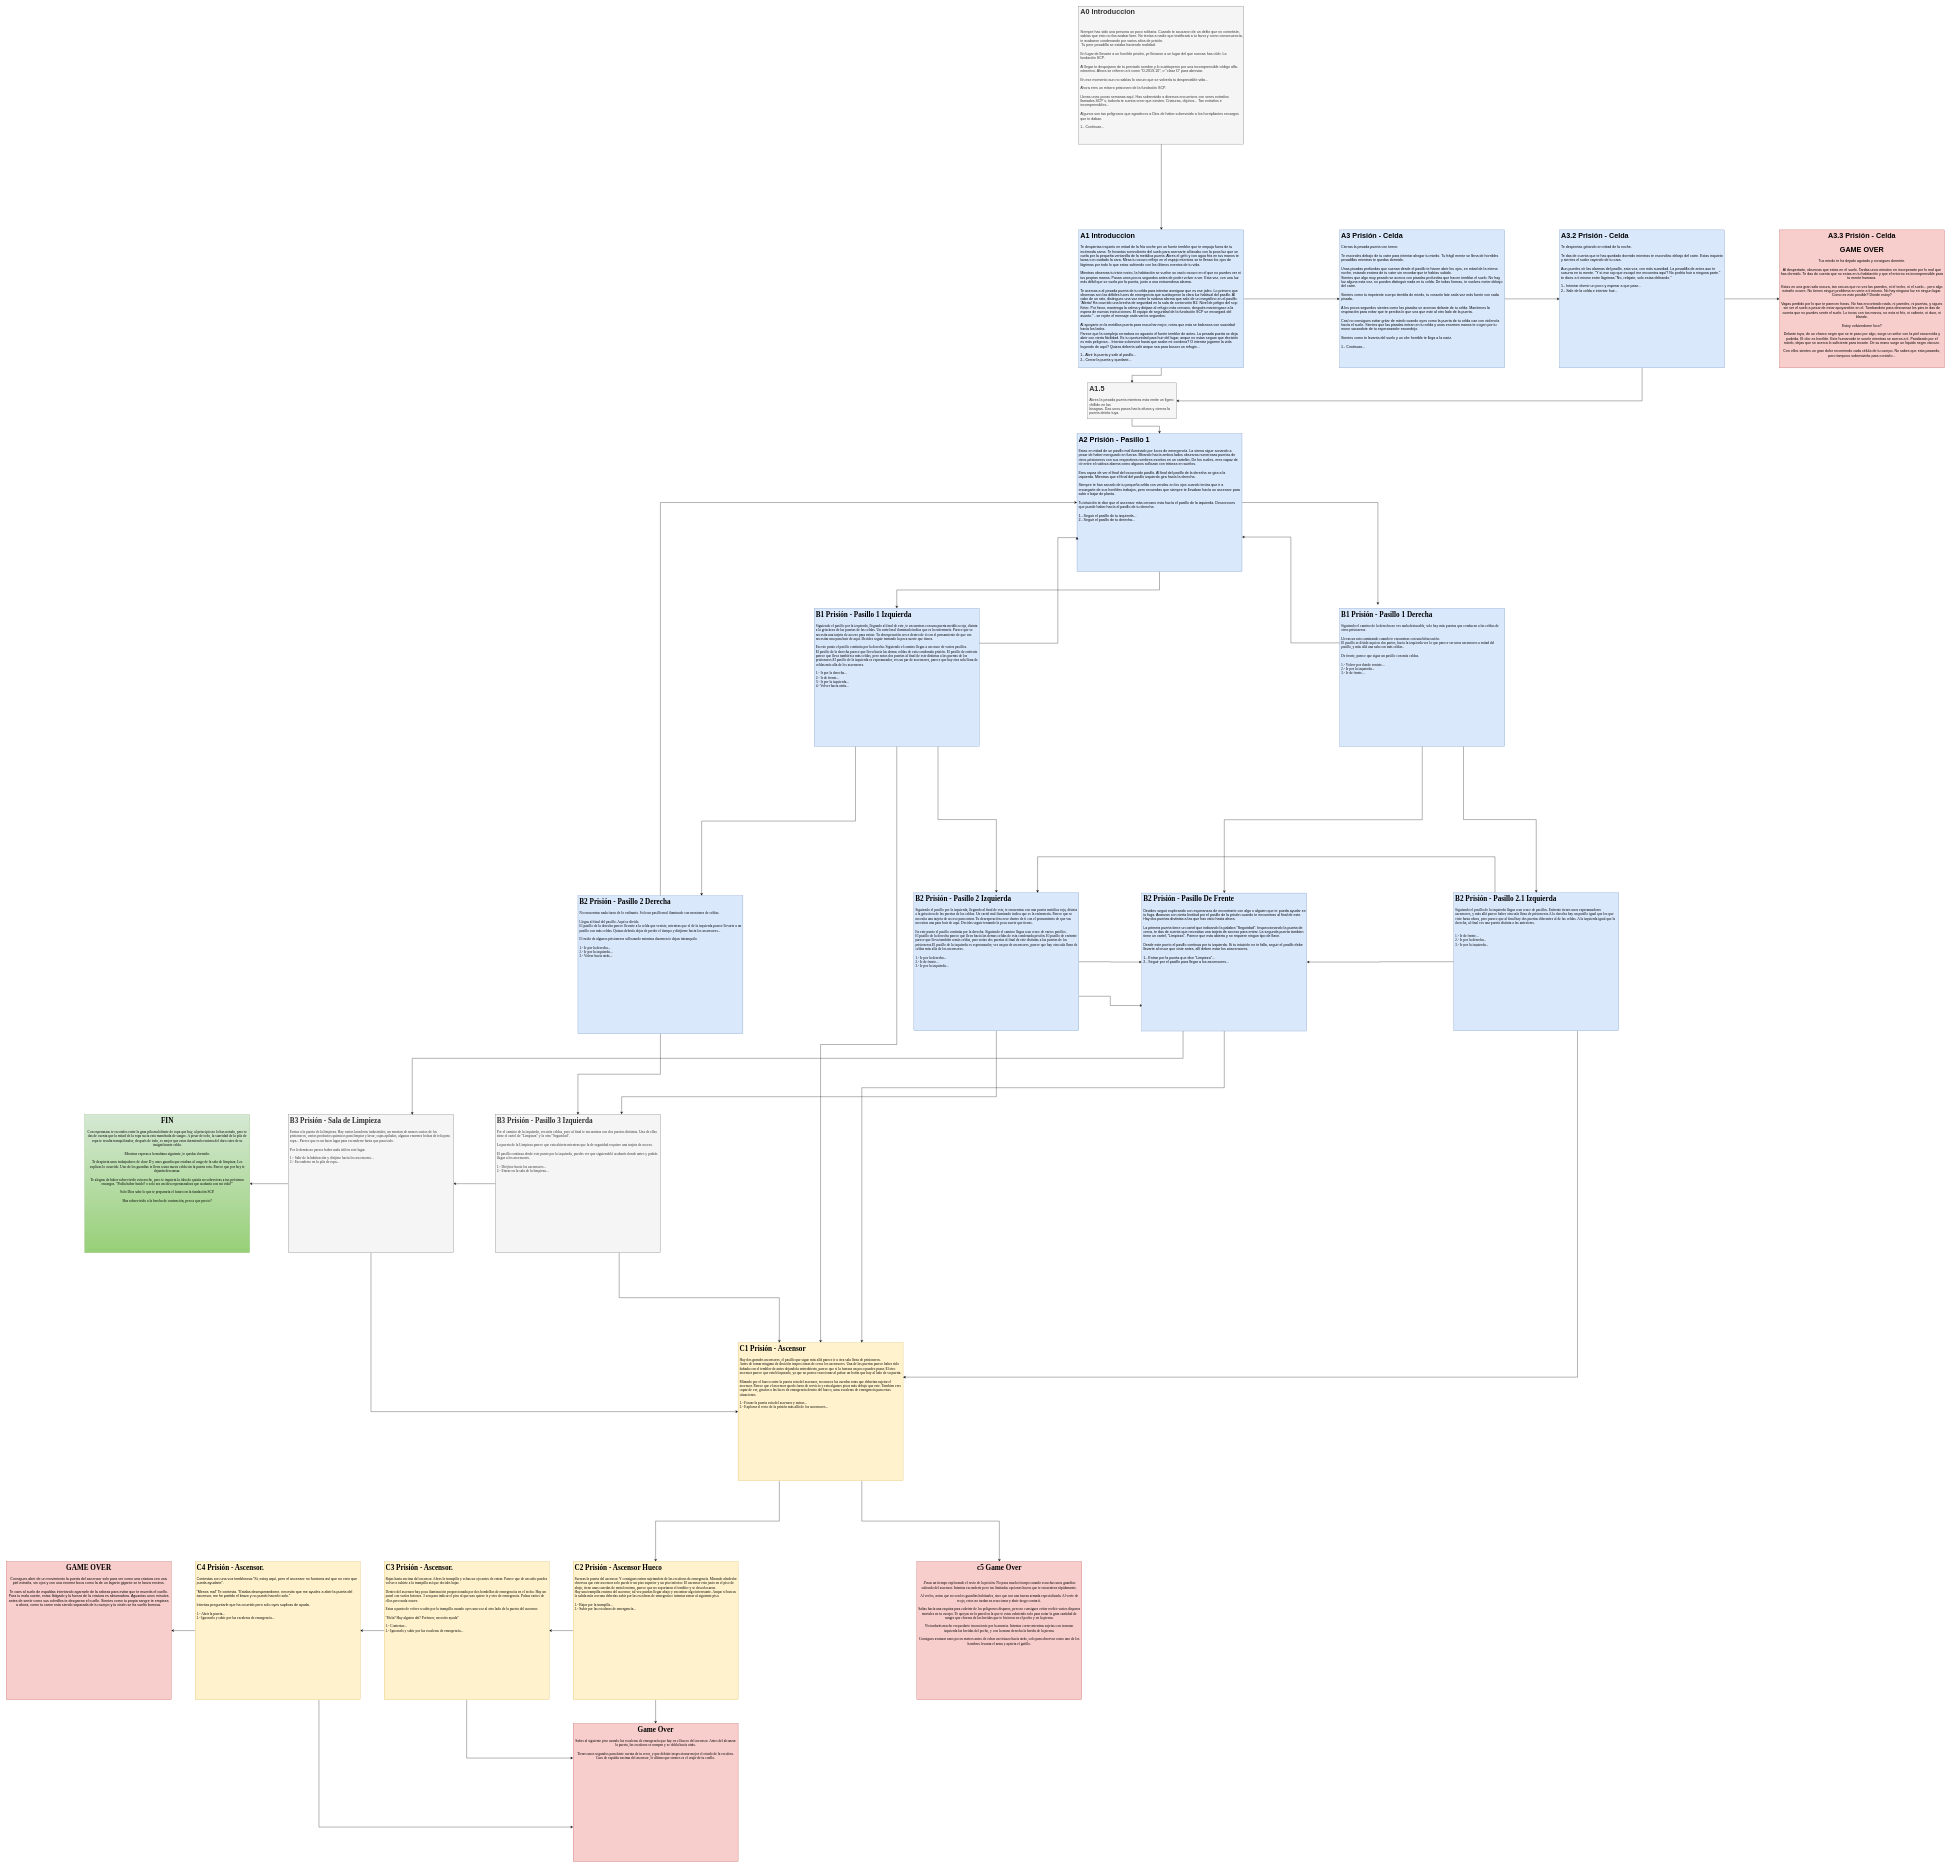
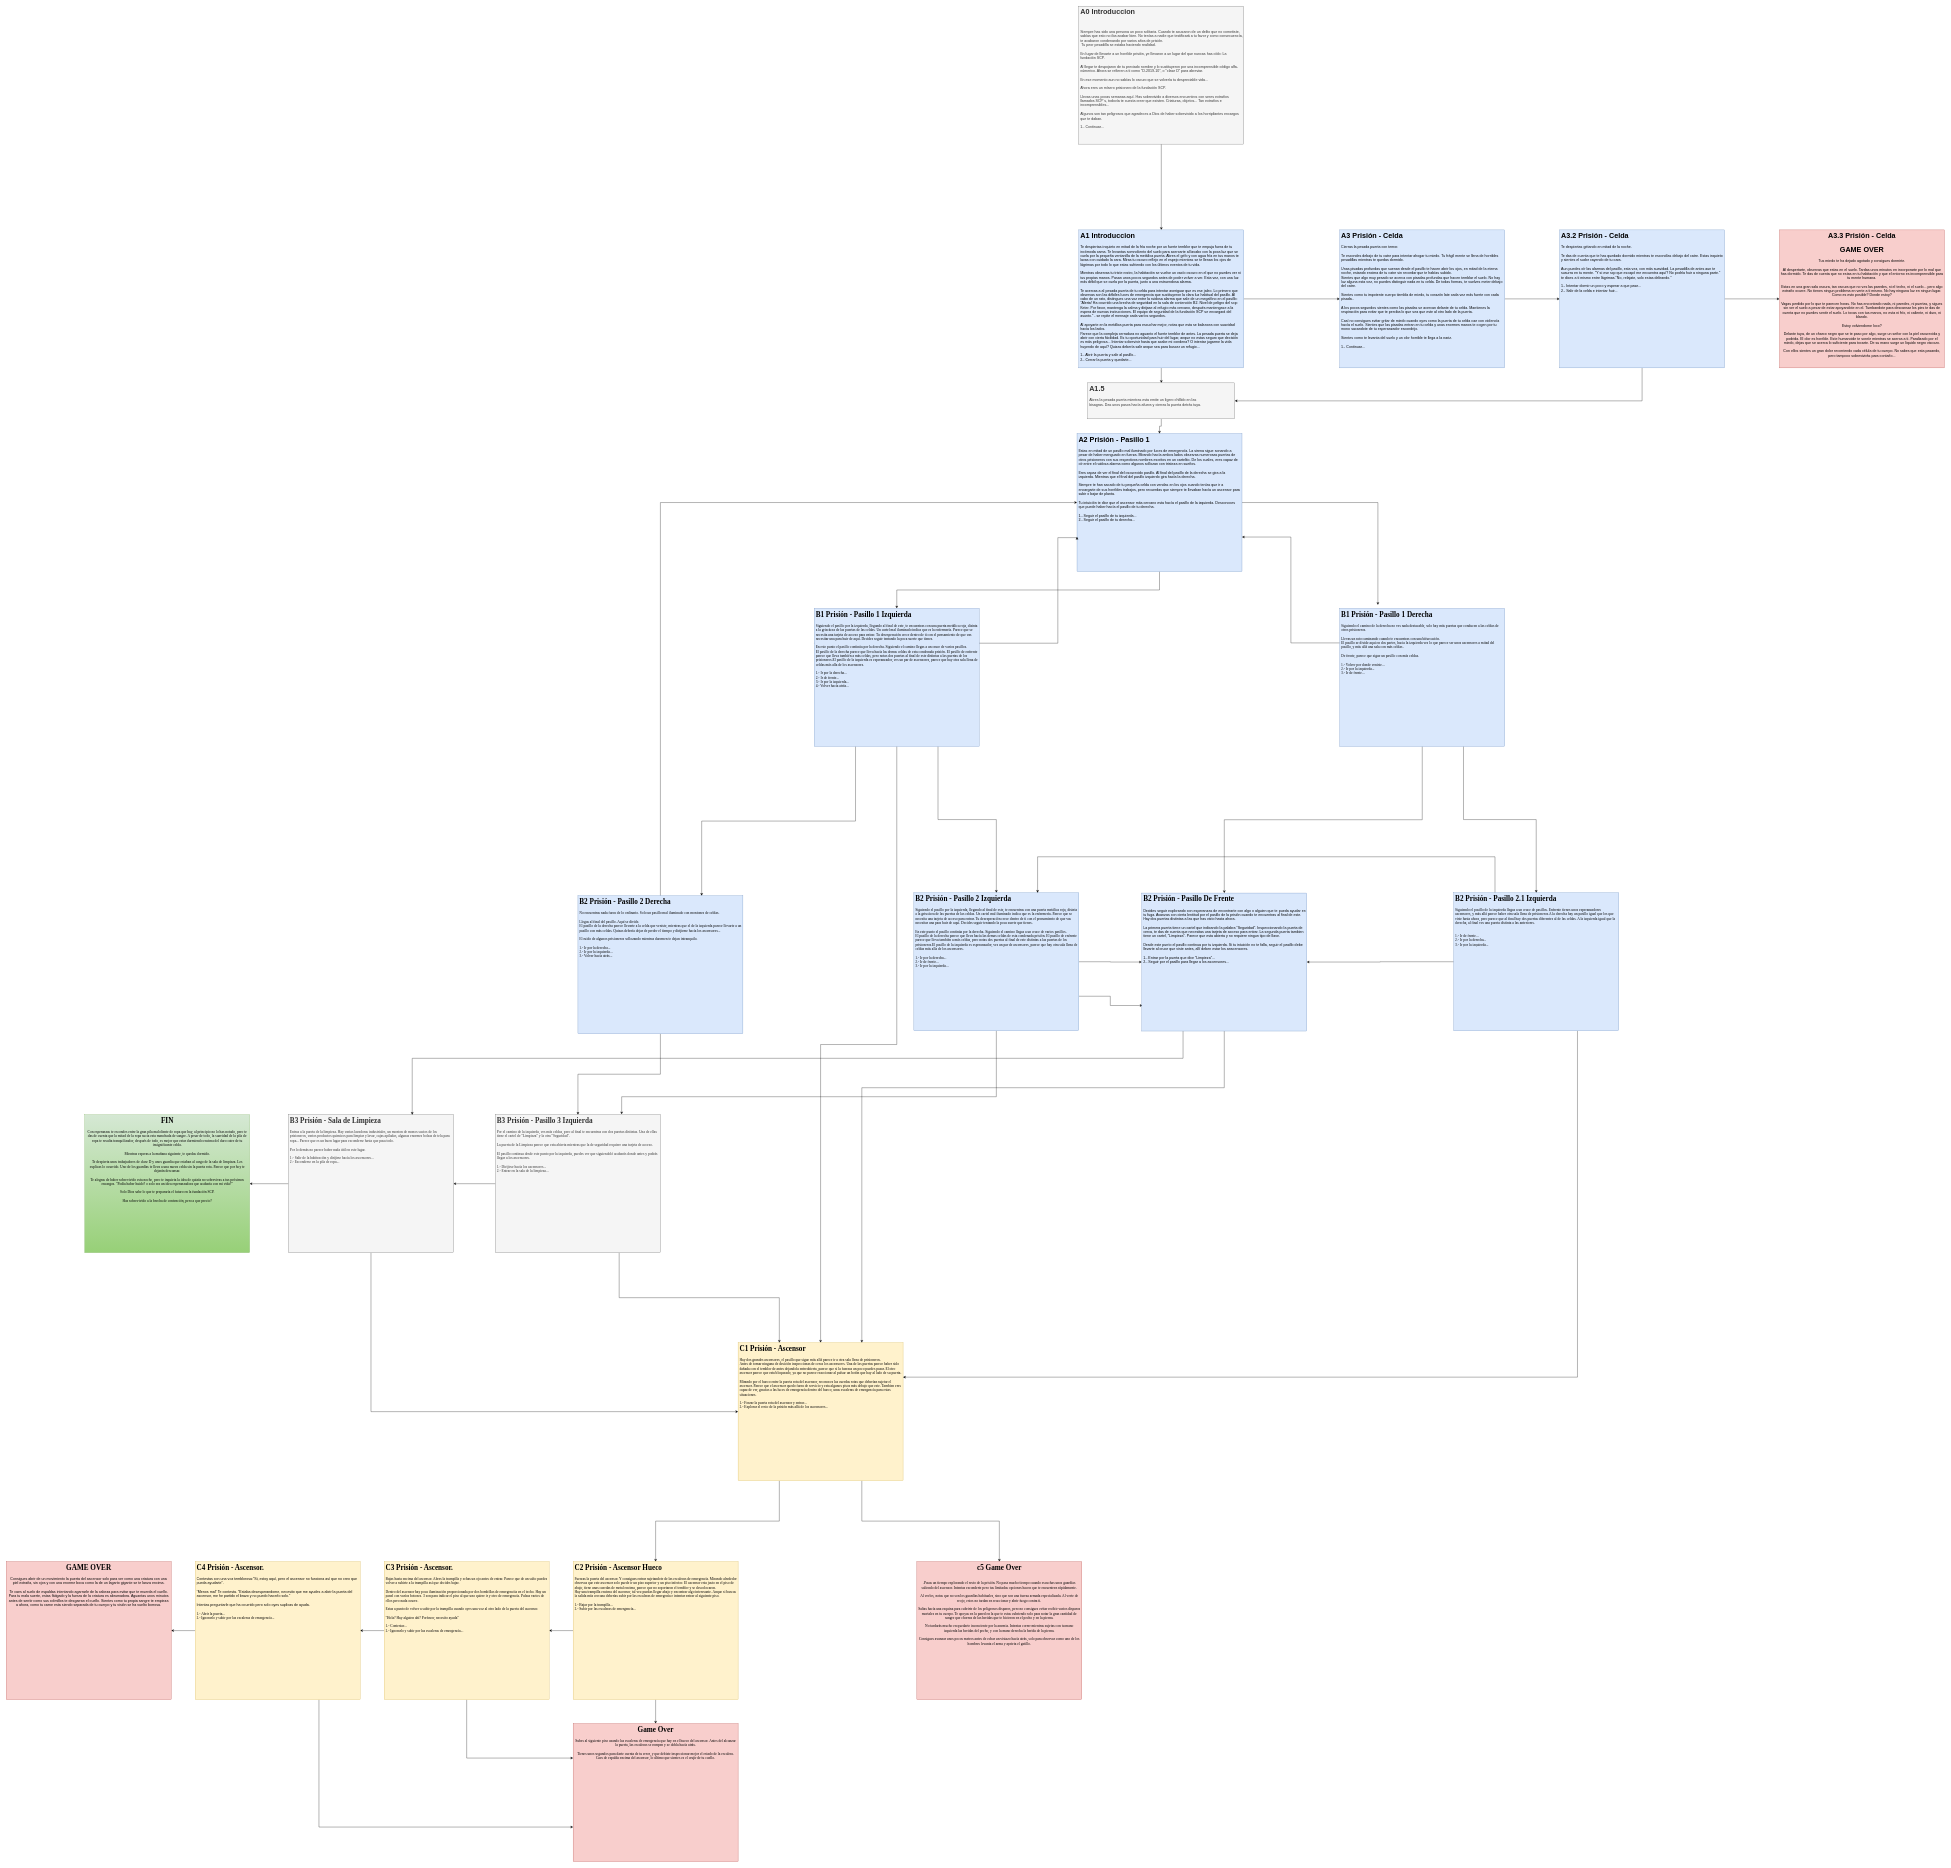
node "A1.5 Abres la pesada puerta mientras esta emite un ligero chillido en las bisagras. Das unos pasos hacía afuera y cierras la puerta detrás tuya.": size 89x36 -> 147x36
